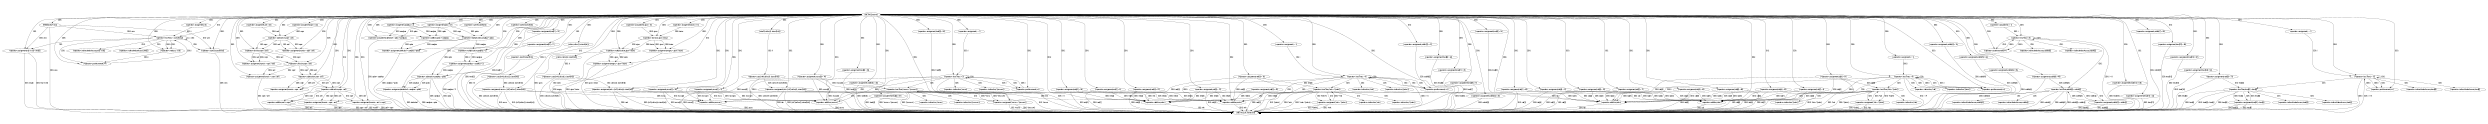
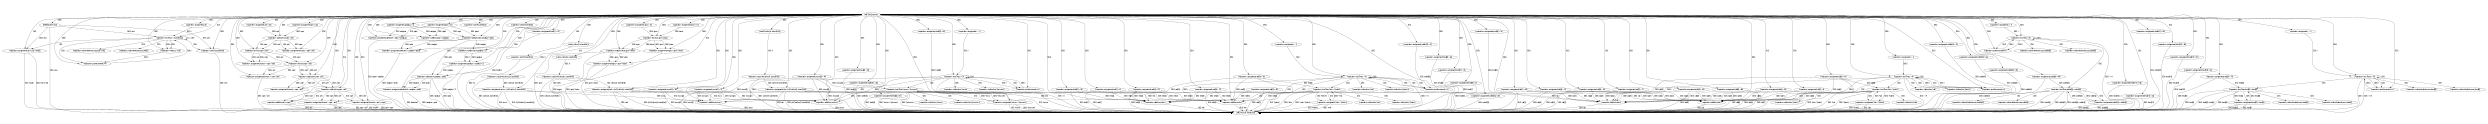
node "(<operator>.assignment,tnsd[2] = 17)": removed
